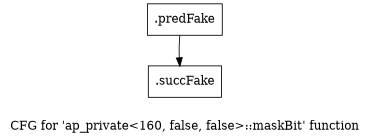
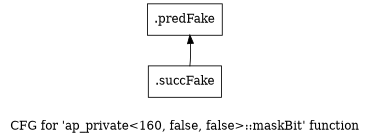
edge ".predFake" -> ".succFake": reversed
